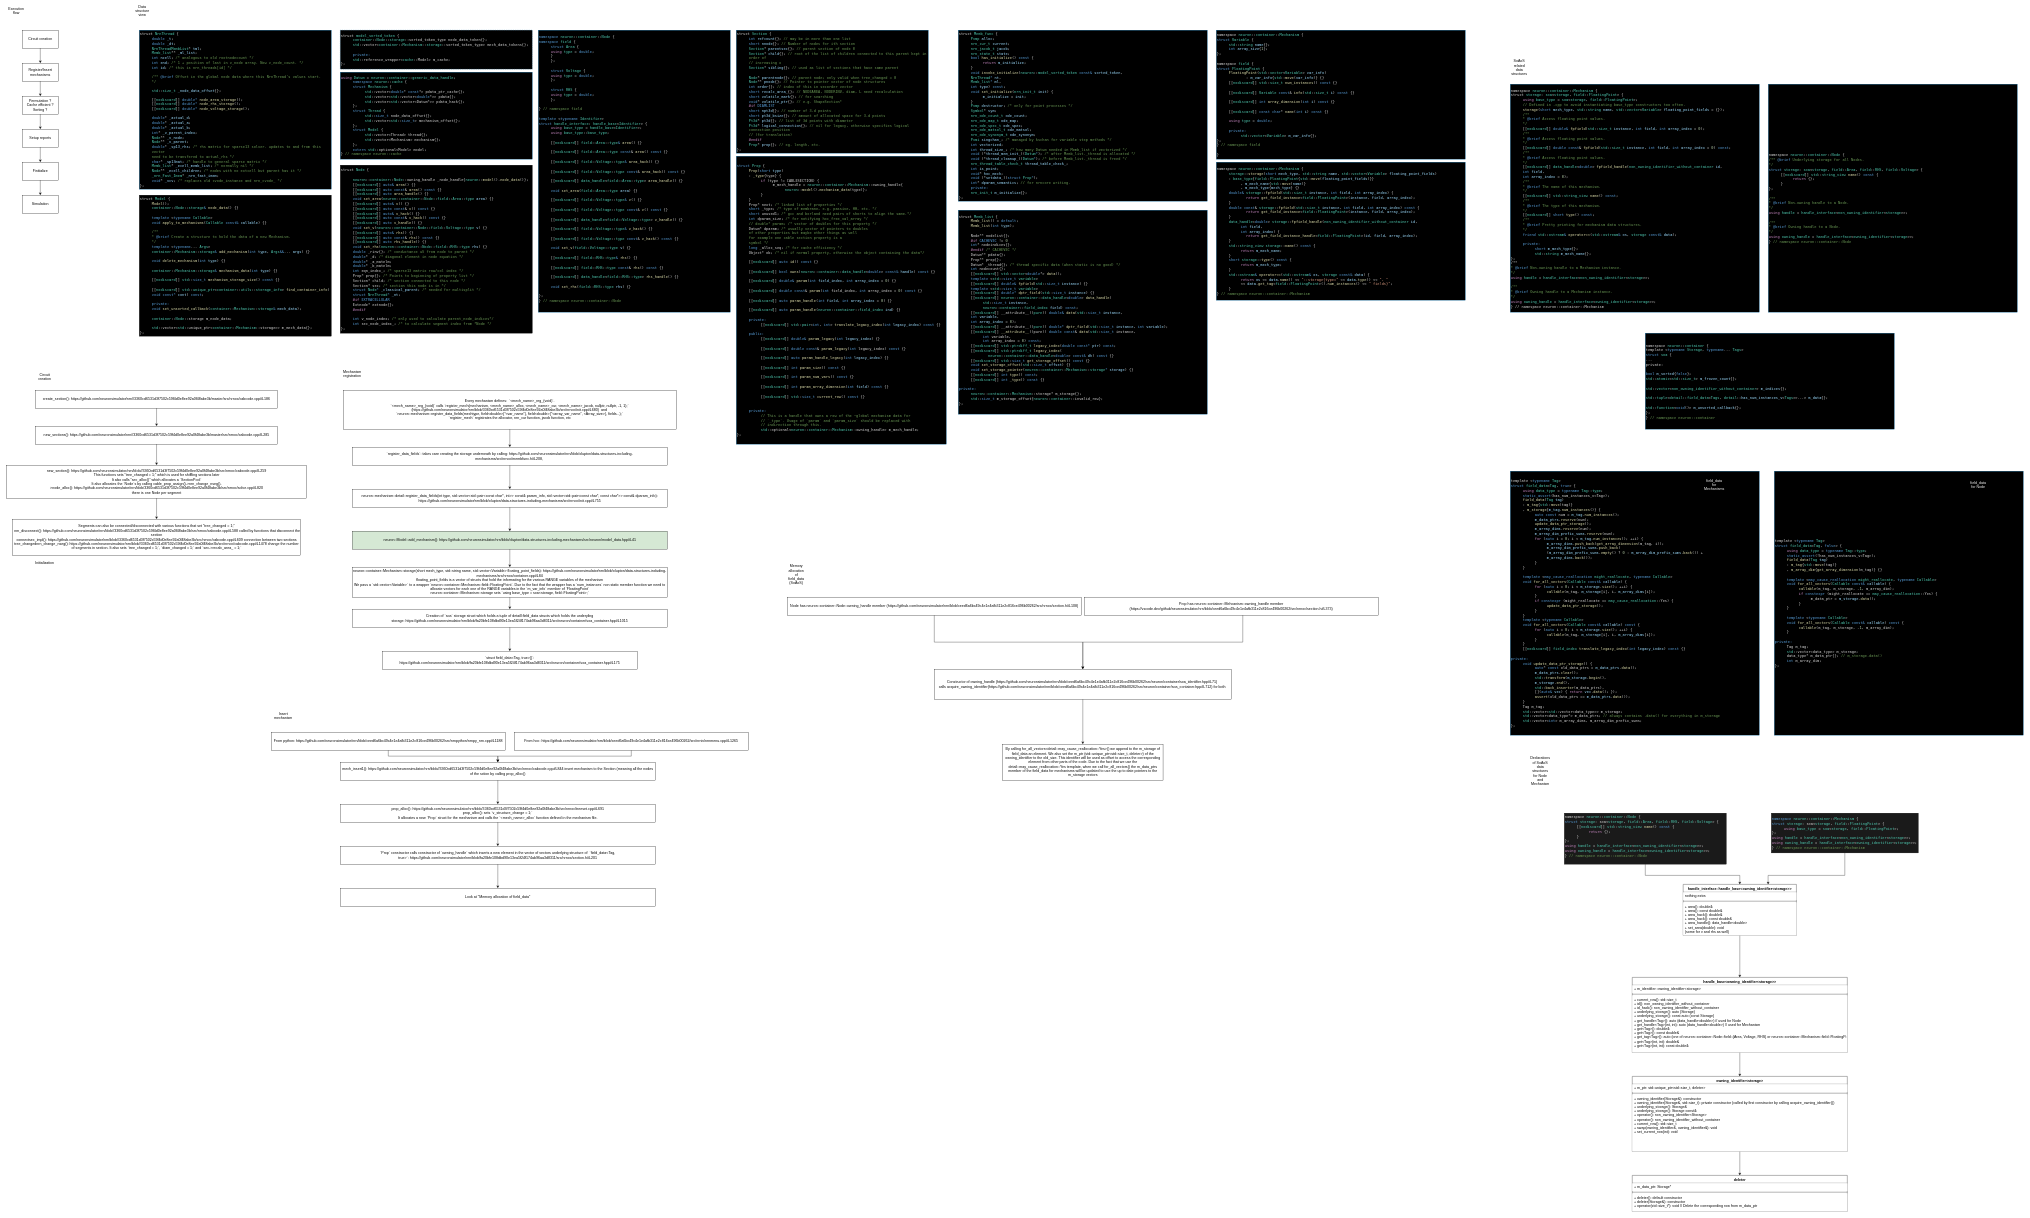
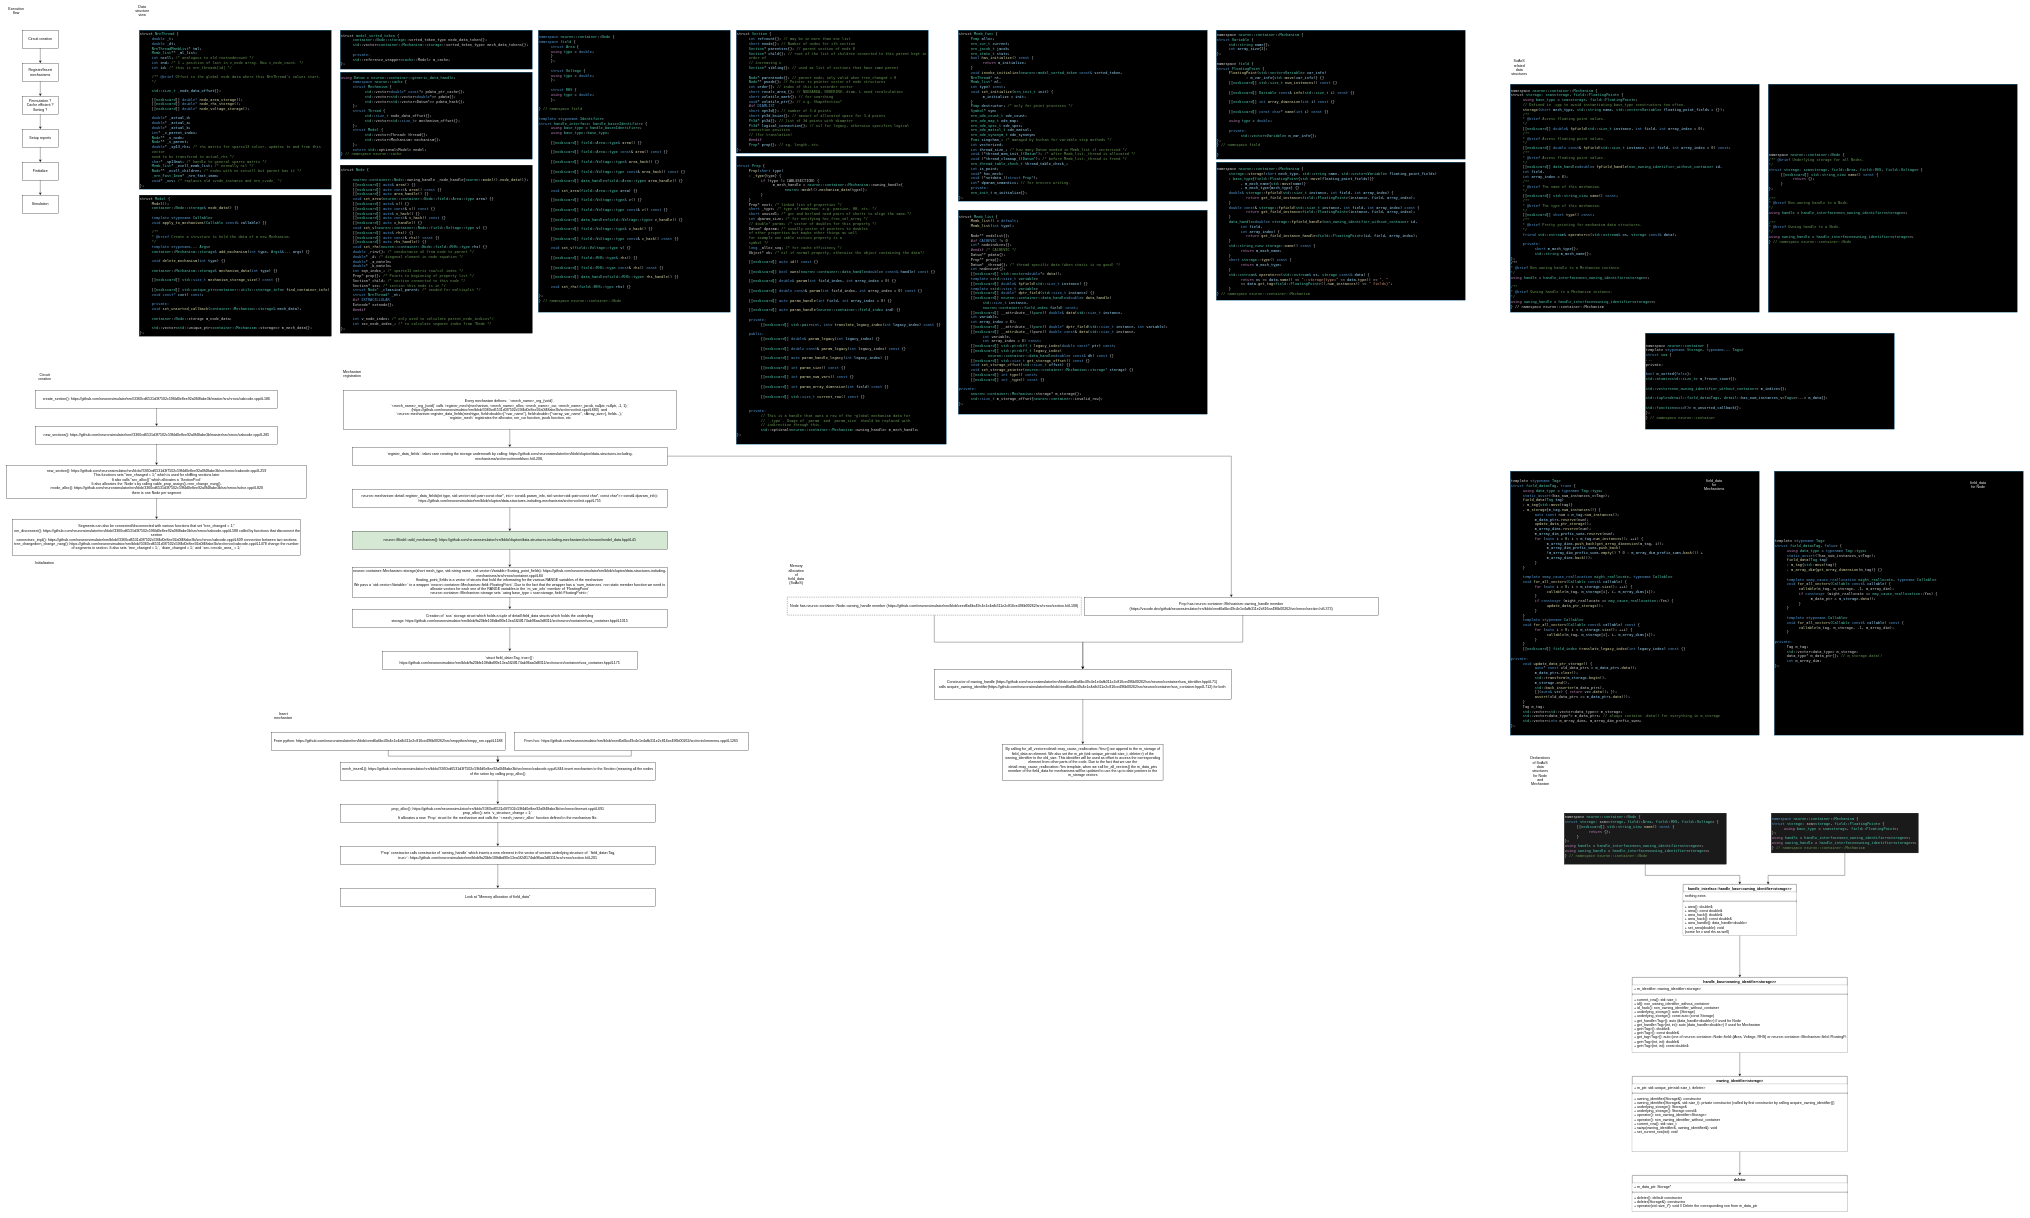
node "struct model_sorted_token { container::Node::storage::sorted_token_type node_data_token{}; std::vector<container::Mechanism::storage::sorted_token_type> mech_data_tokens{}; private: std::reference_wrapper<cache::Model> m_cache; };": style dashed -> solid
edge "`register_data_fields`: takes care creating the storage underneath by calling: https://github.com/neuronsimulator/nrn/blob/olupton/data-structures-including-mechanisms/src/nrnoc/membfunc.h#L208," -> "neuron::mechanism::detail::register_data_fields(int type, std::vector<std::pair<const char*, int>> const& param_info, std::vector<std::pair<const char*, const char*>> const& dparam_info): https://github.com/neuronsimulator/nrn/blob/olupton/data-structures-including-mechanisms/src/nrnoc/init.cpp#L755": now "`register_data_fields`: takes care creating the storage underneath by calling: https://github.com/neuronsimulator/nrn/blob/olupton/data-structures-including-mechanisms/src/nrnoc/membfunc.h#L208," -> "Prop has neuron::container::Mehcanism::owning_handle member (https://vscode.dev/github/neuronsimulator/nrn/blob/ceed6a6bc49c4e1e4afb311e2c816ce496b00262/src/nrnoc/section.h#L373)"
node "Node has neuron::container::Node::owning_handle member (https://github.com/neuronsimulator/nrn/blob/ceed6a6bc49c4e1e4afb311e2c816ce496b00262/src/nrnoc/section.h#L108)": style solid -> dashed
